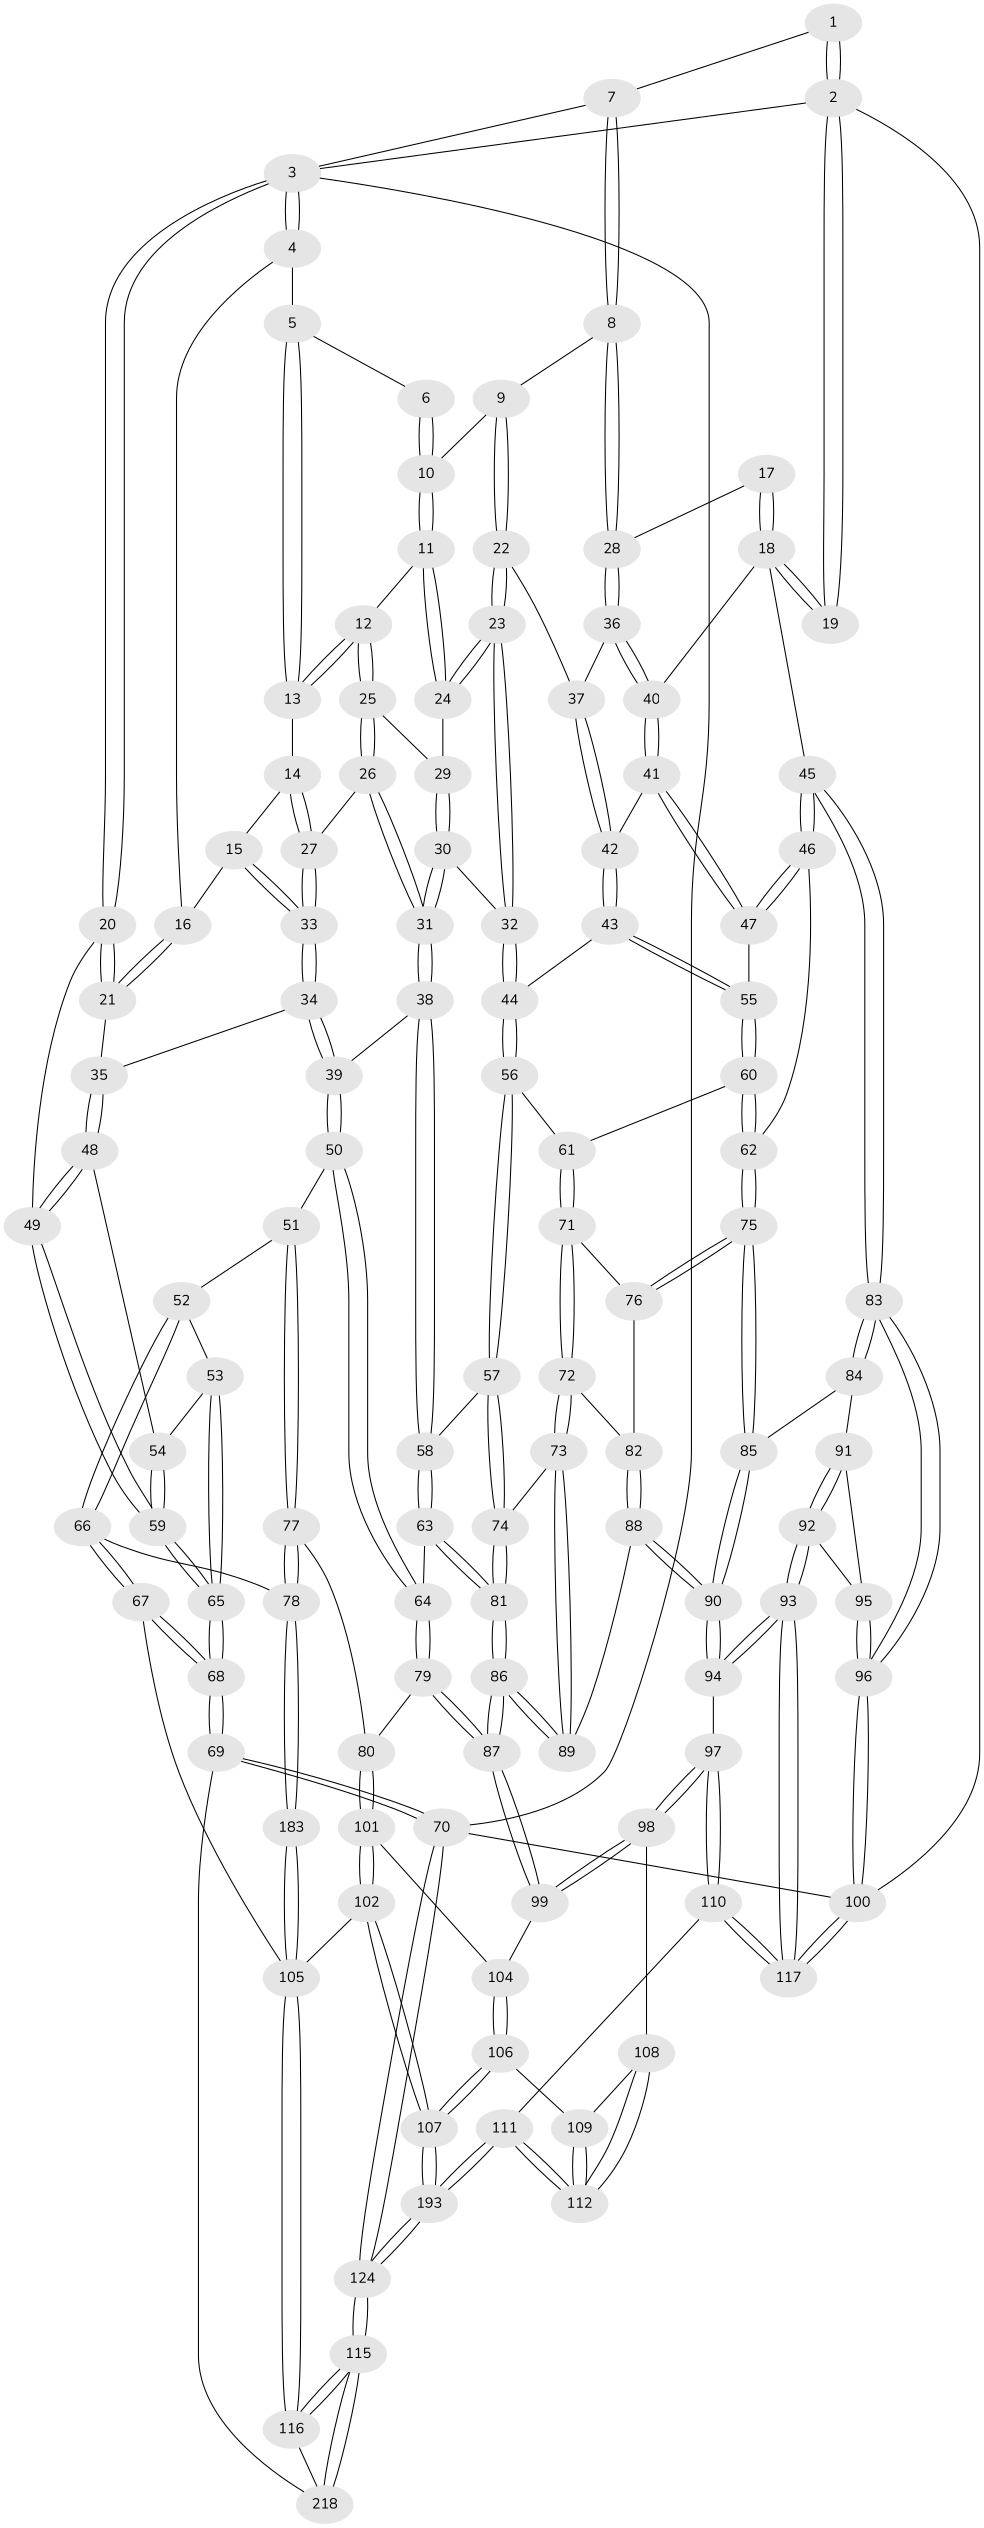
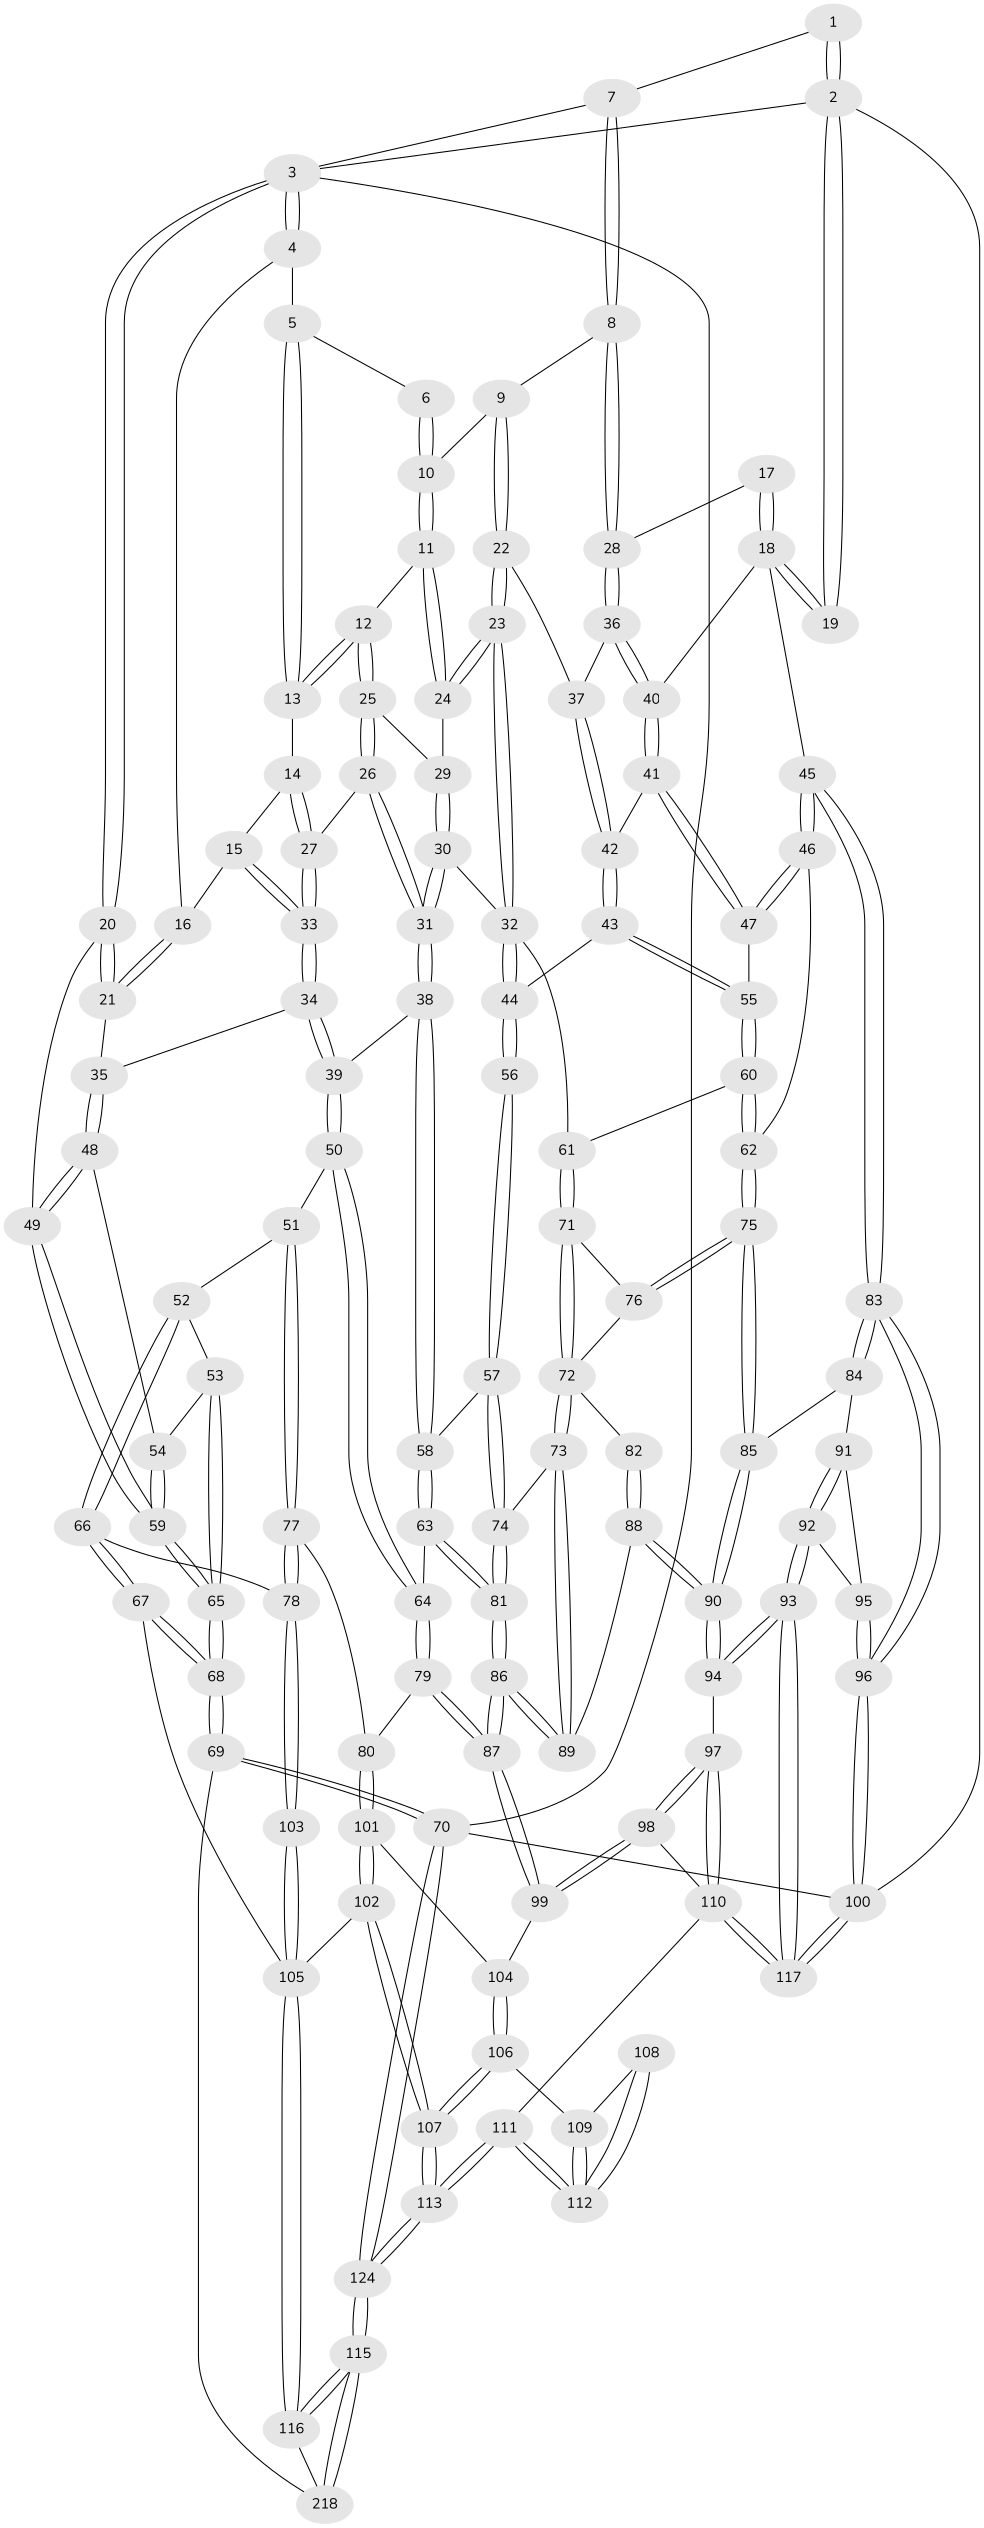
edge "56" -- "61": now "32" -- "61"
edge "76" -- "82": now "76" -- "72"
node "183": label "183" -> "103"
edge "98" -- "108": now "98" -- "110"
node "193": label "193" -> "113"
